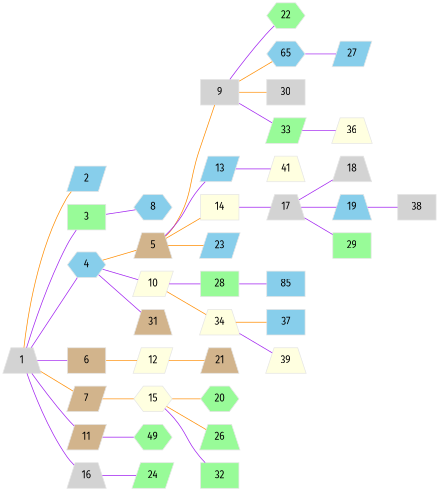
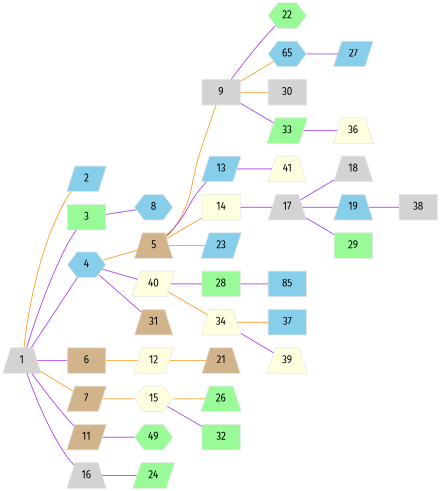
node "10": label "10" -> "40"
node "20": removed
